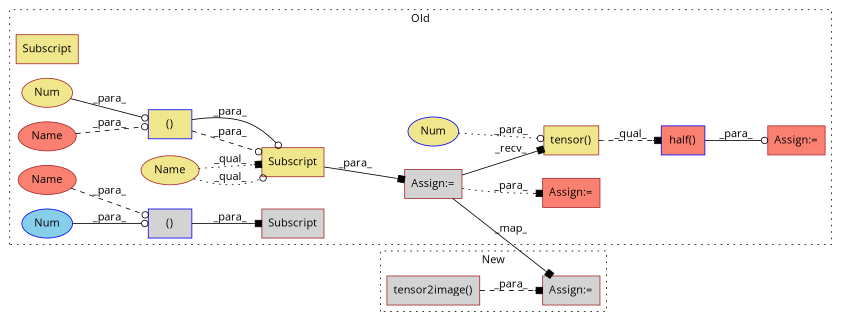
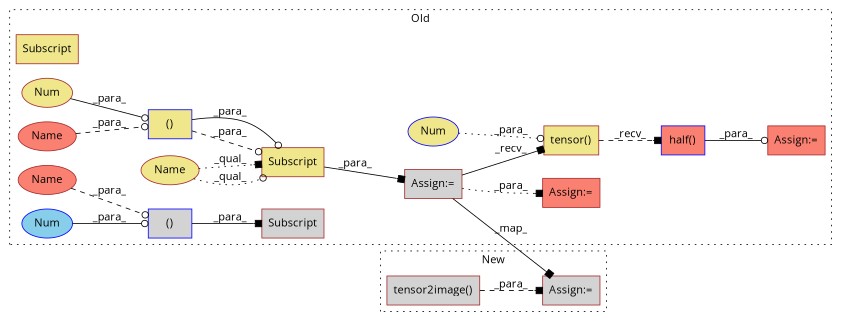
edge "tensor()" -> "half()": label "_qual_" -> "_recv_"
